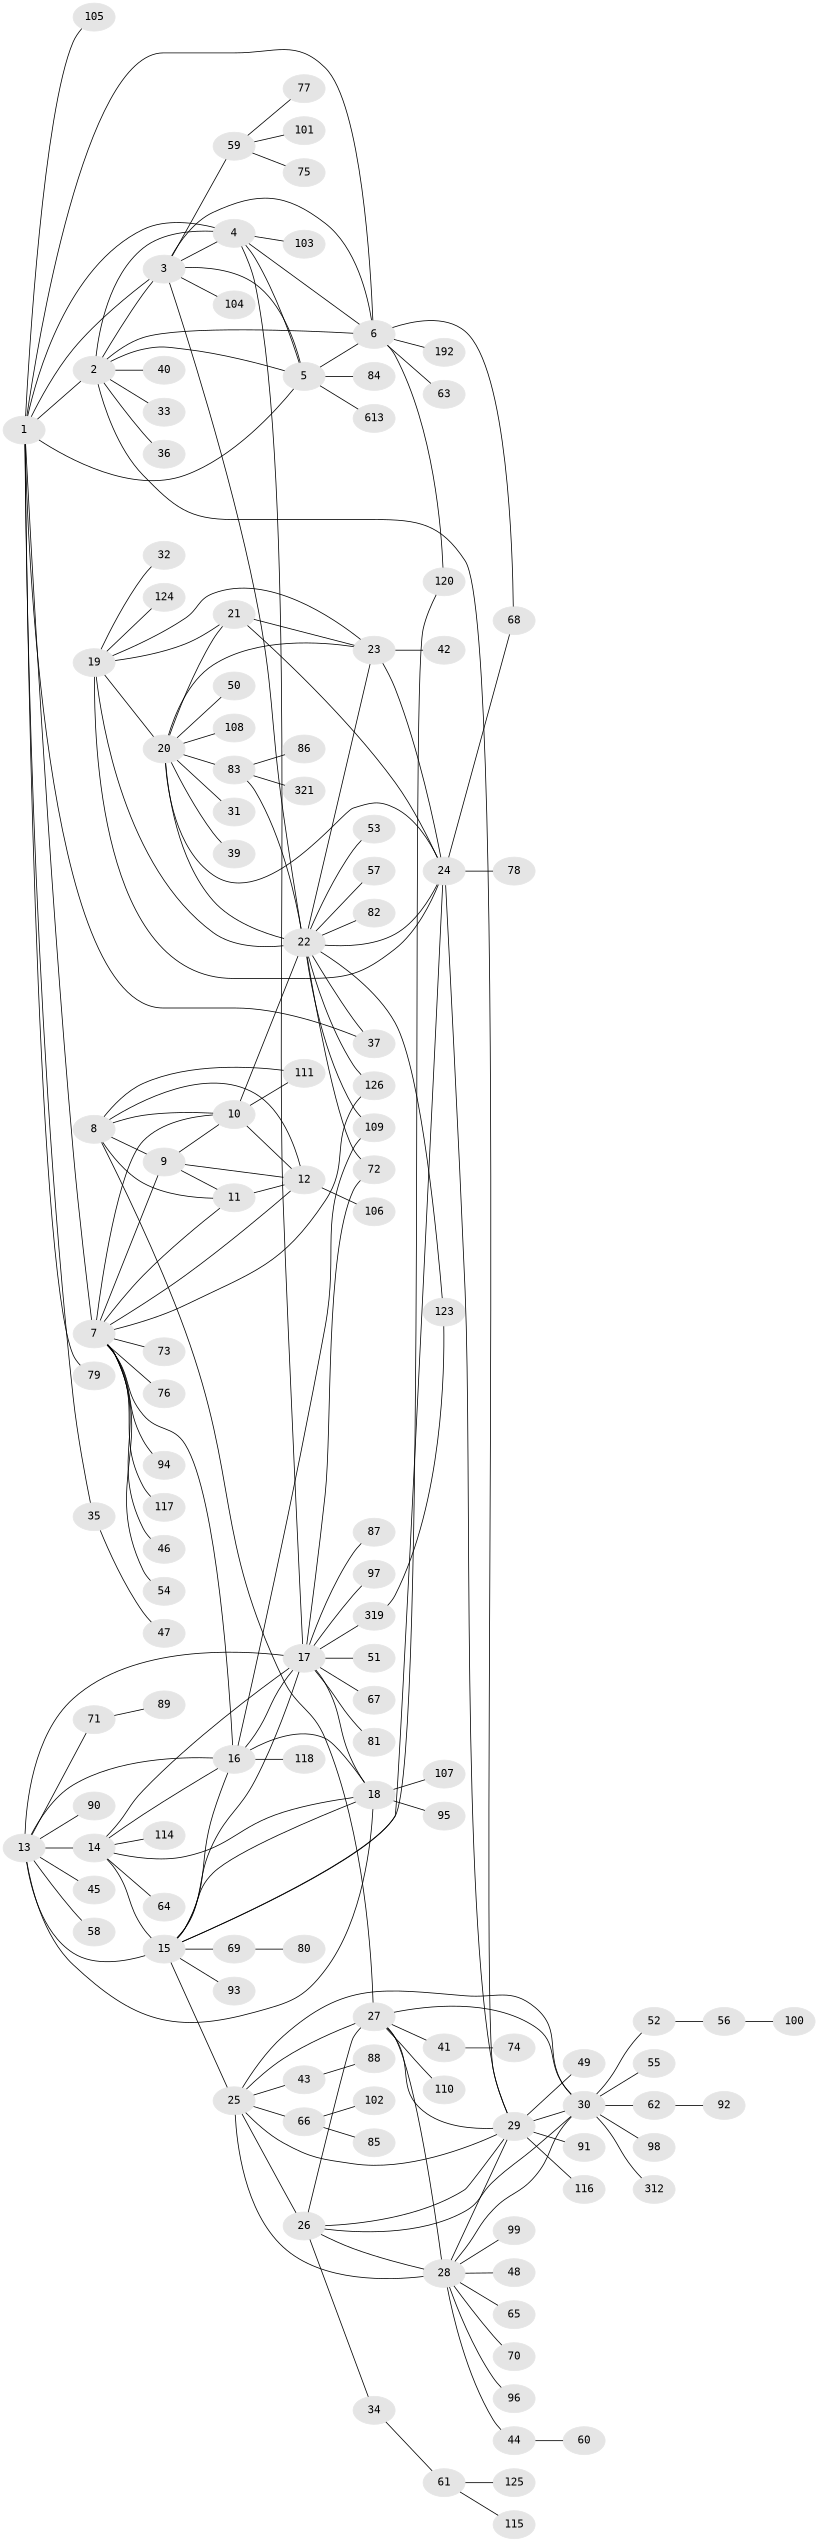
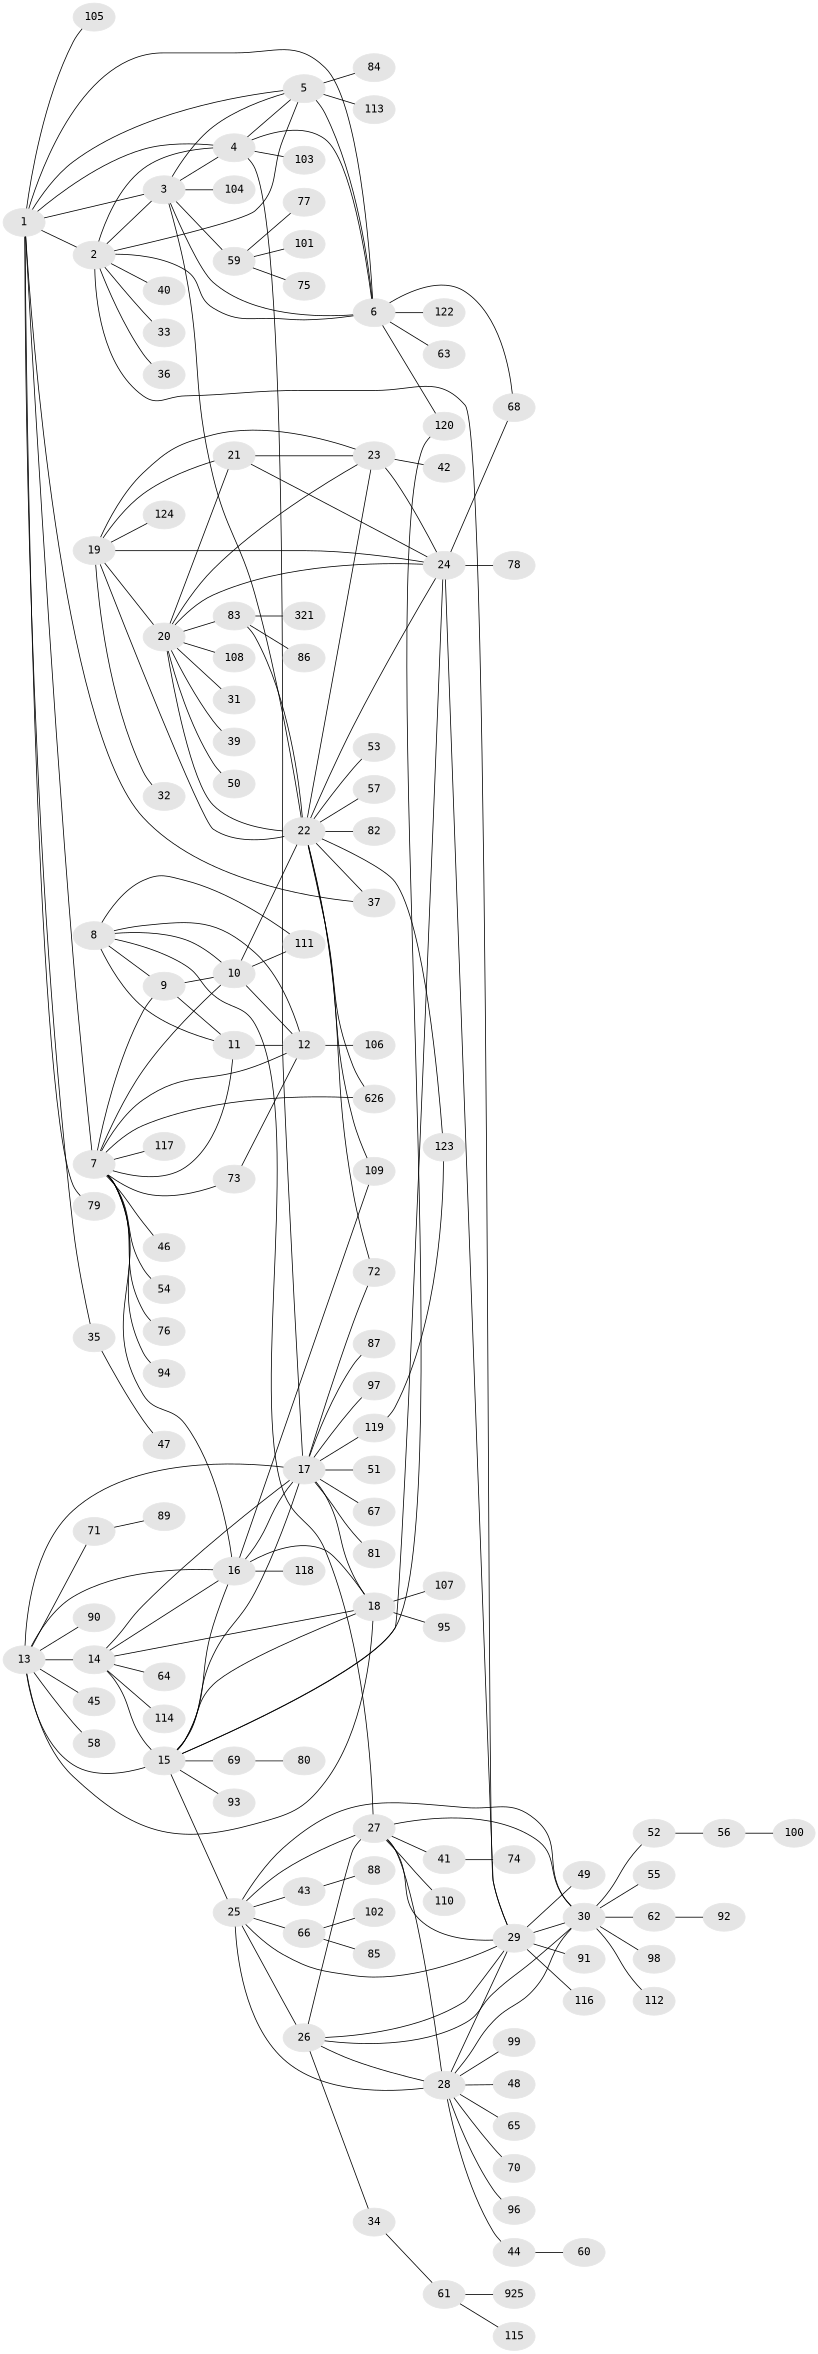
node "192": label "192" -> "122"
node "613": label "613" -> "113"
node "126": label "126" -> "626"
edge "9" -- "12": now "73" -- "12"
node "319": label "319" -> "119"
node "312": label "312" -> "112"
node "125": label "125" -> "925"
